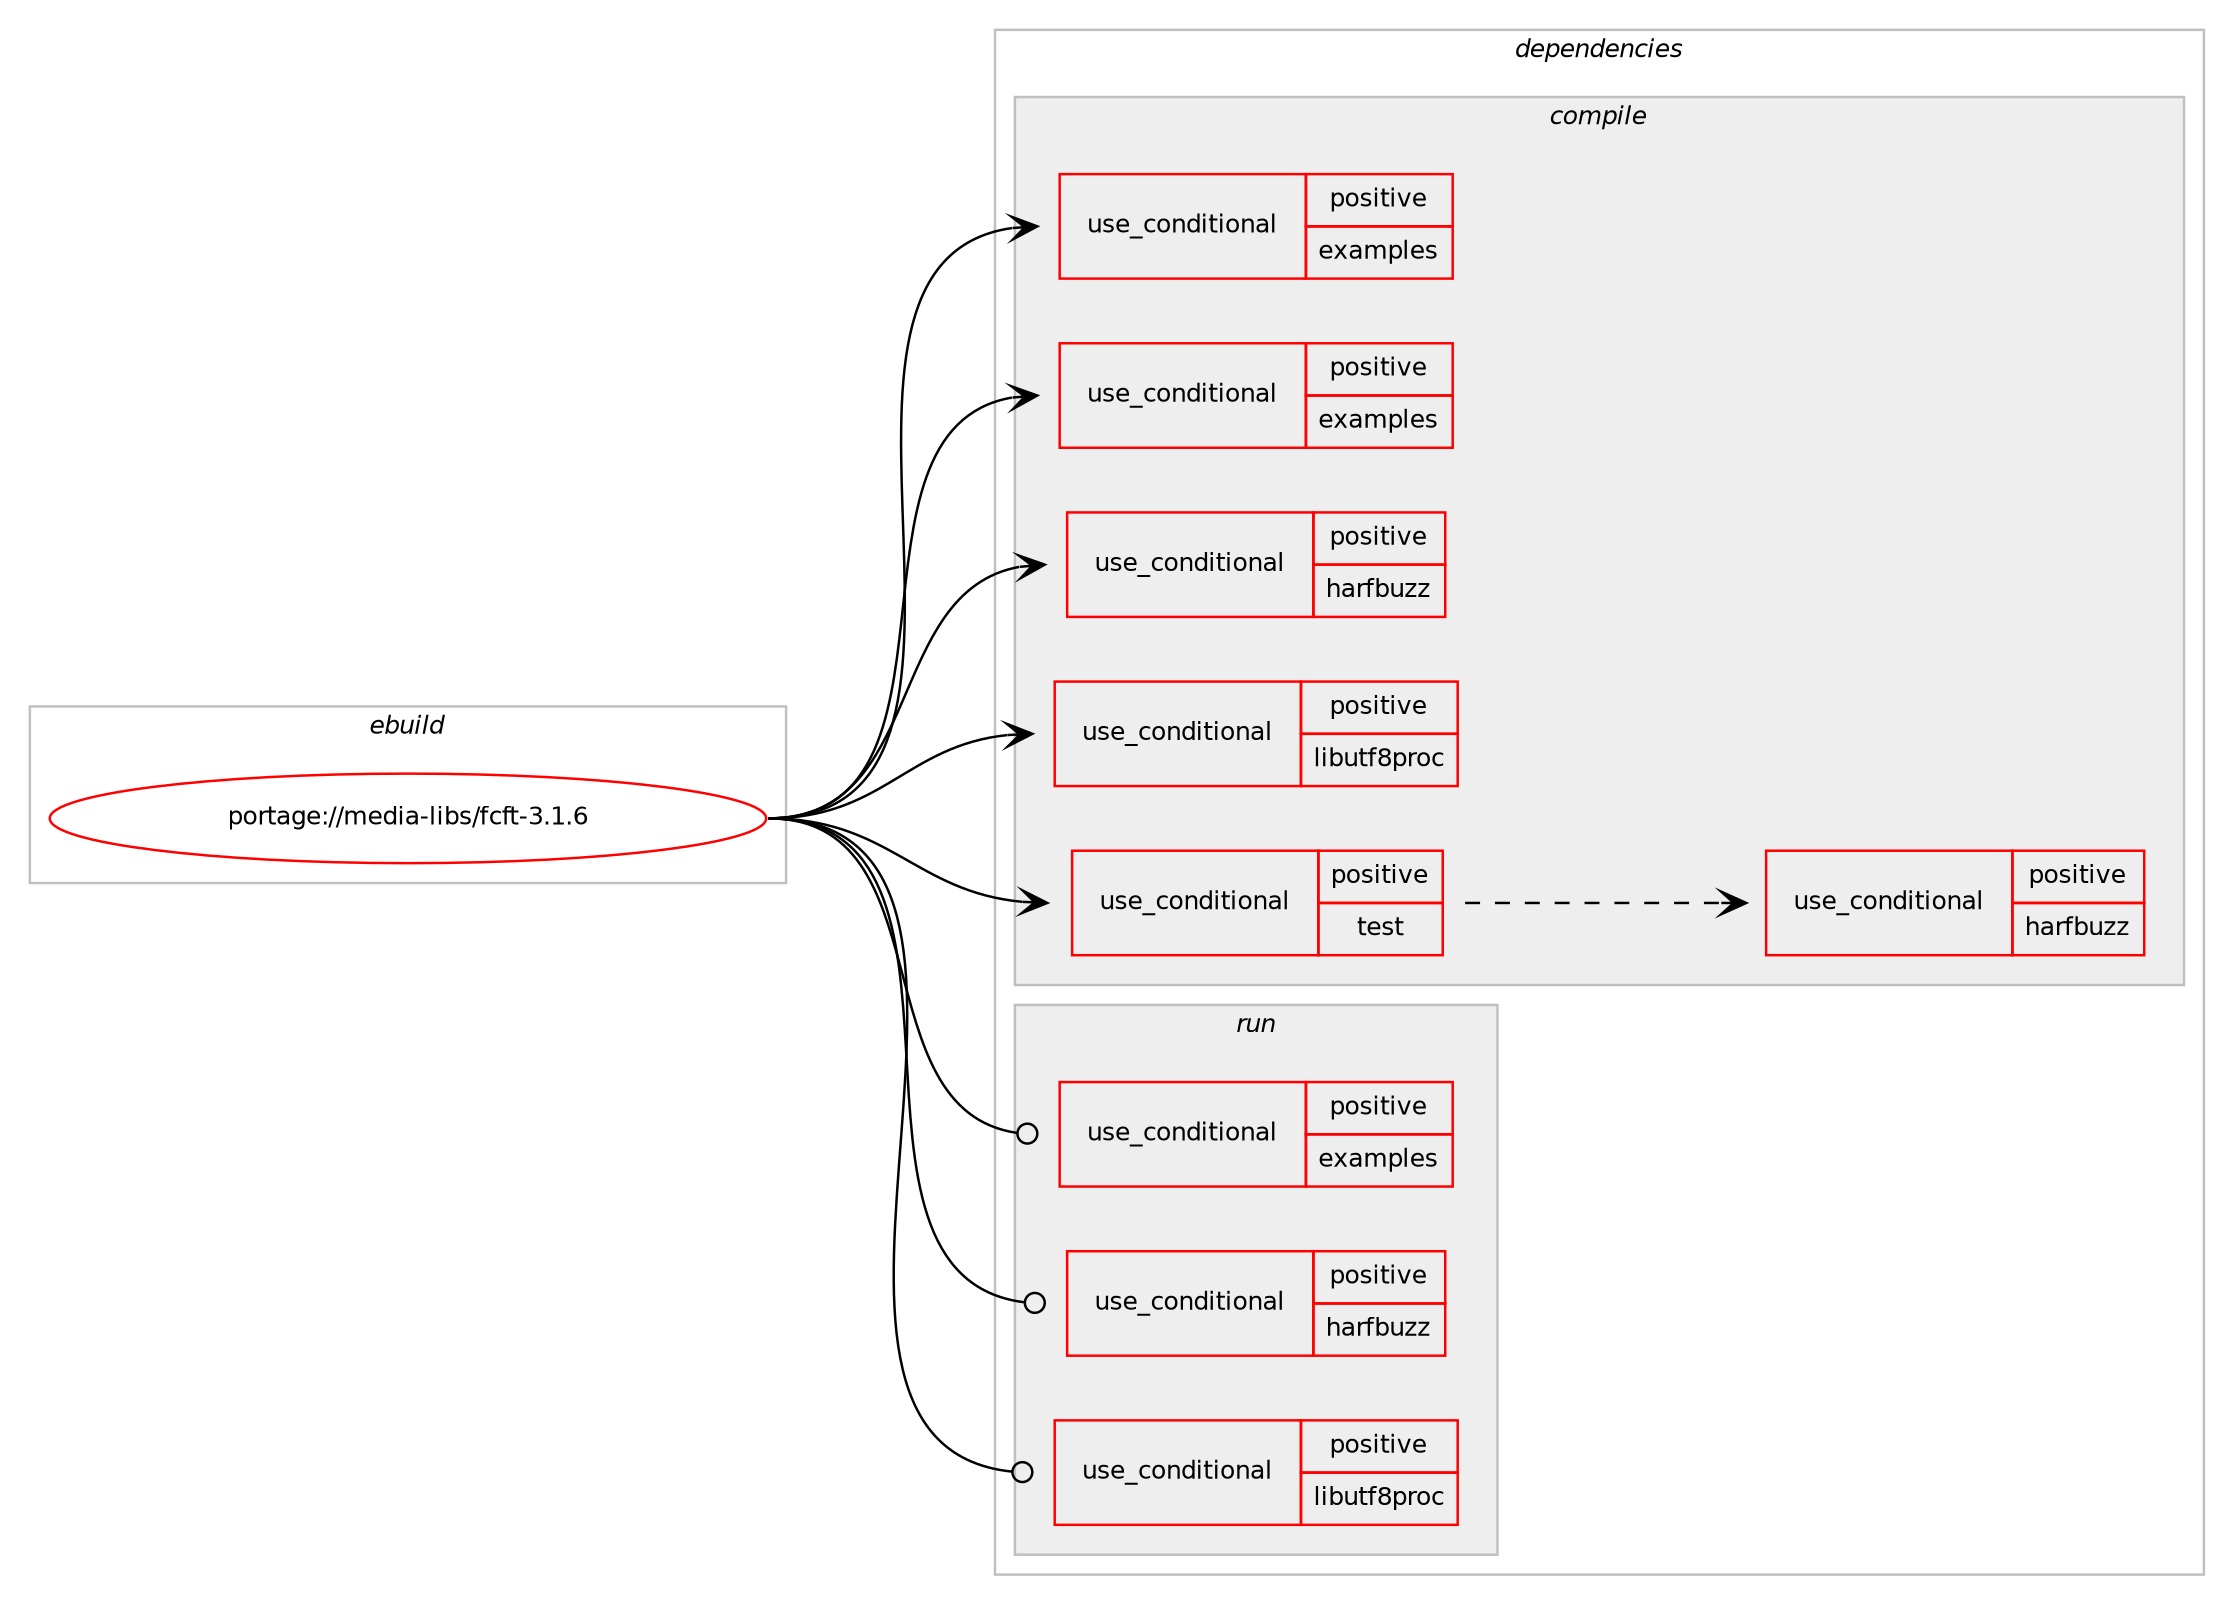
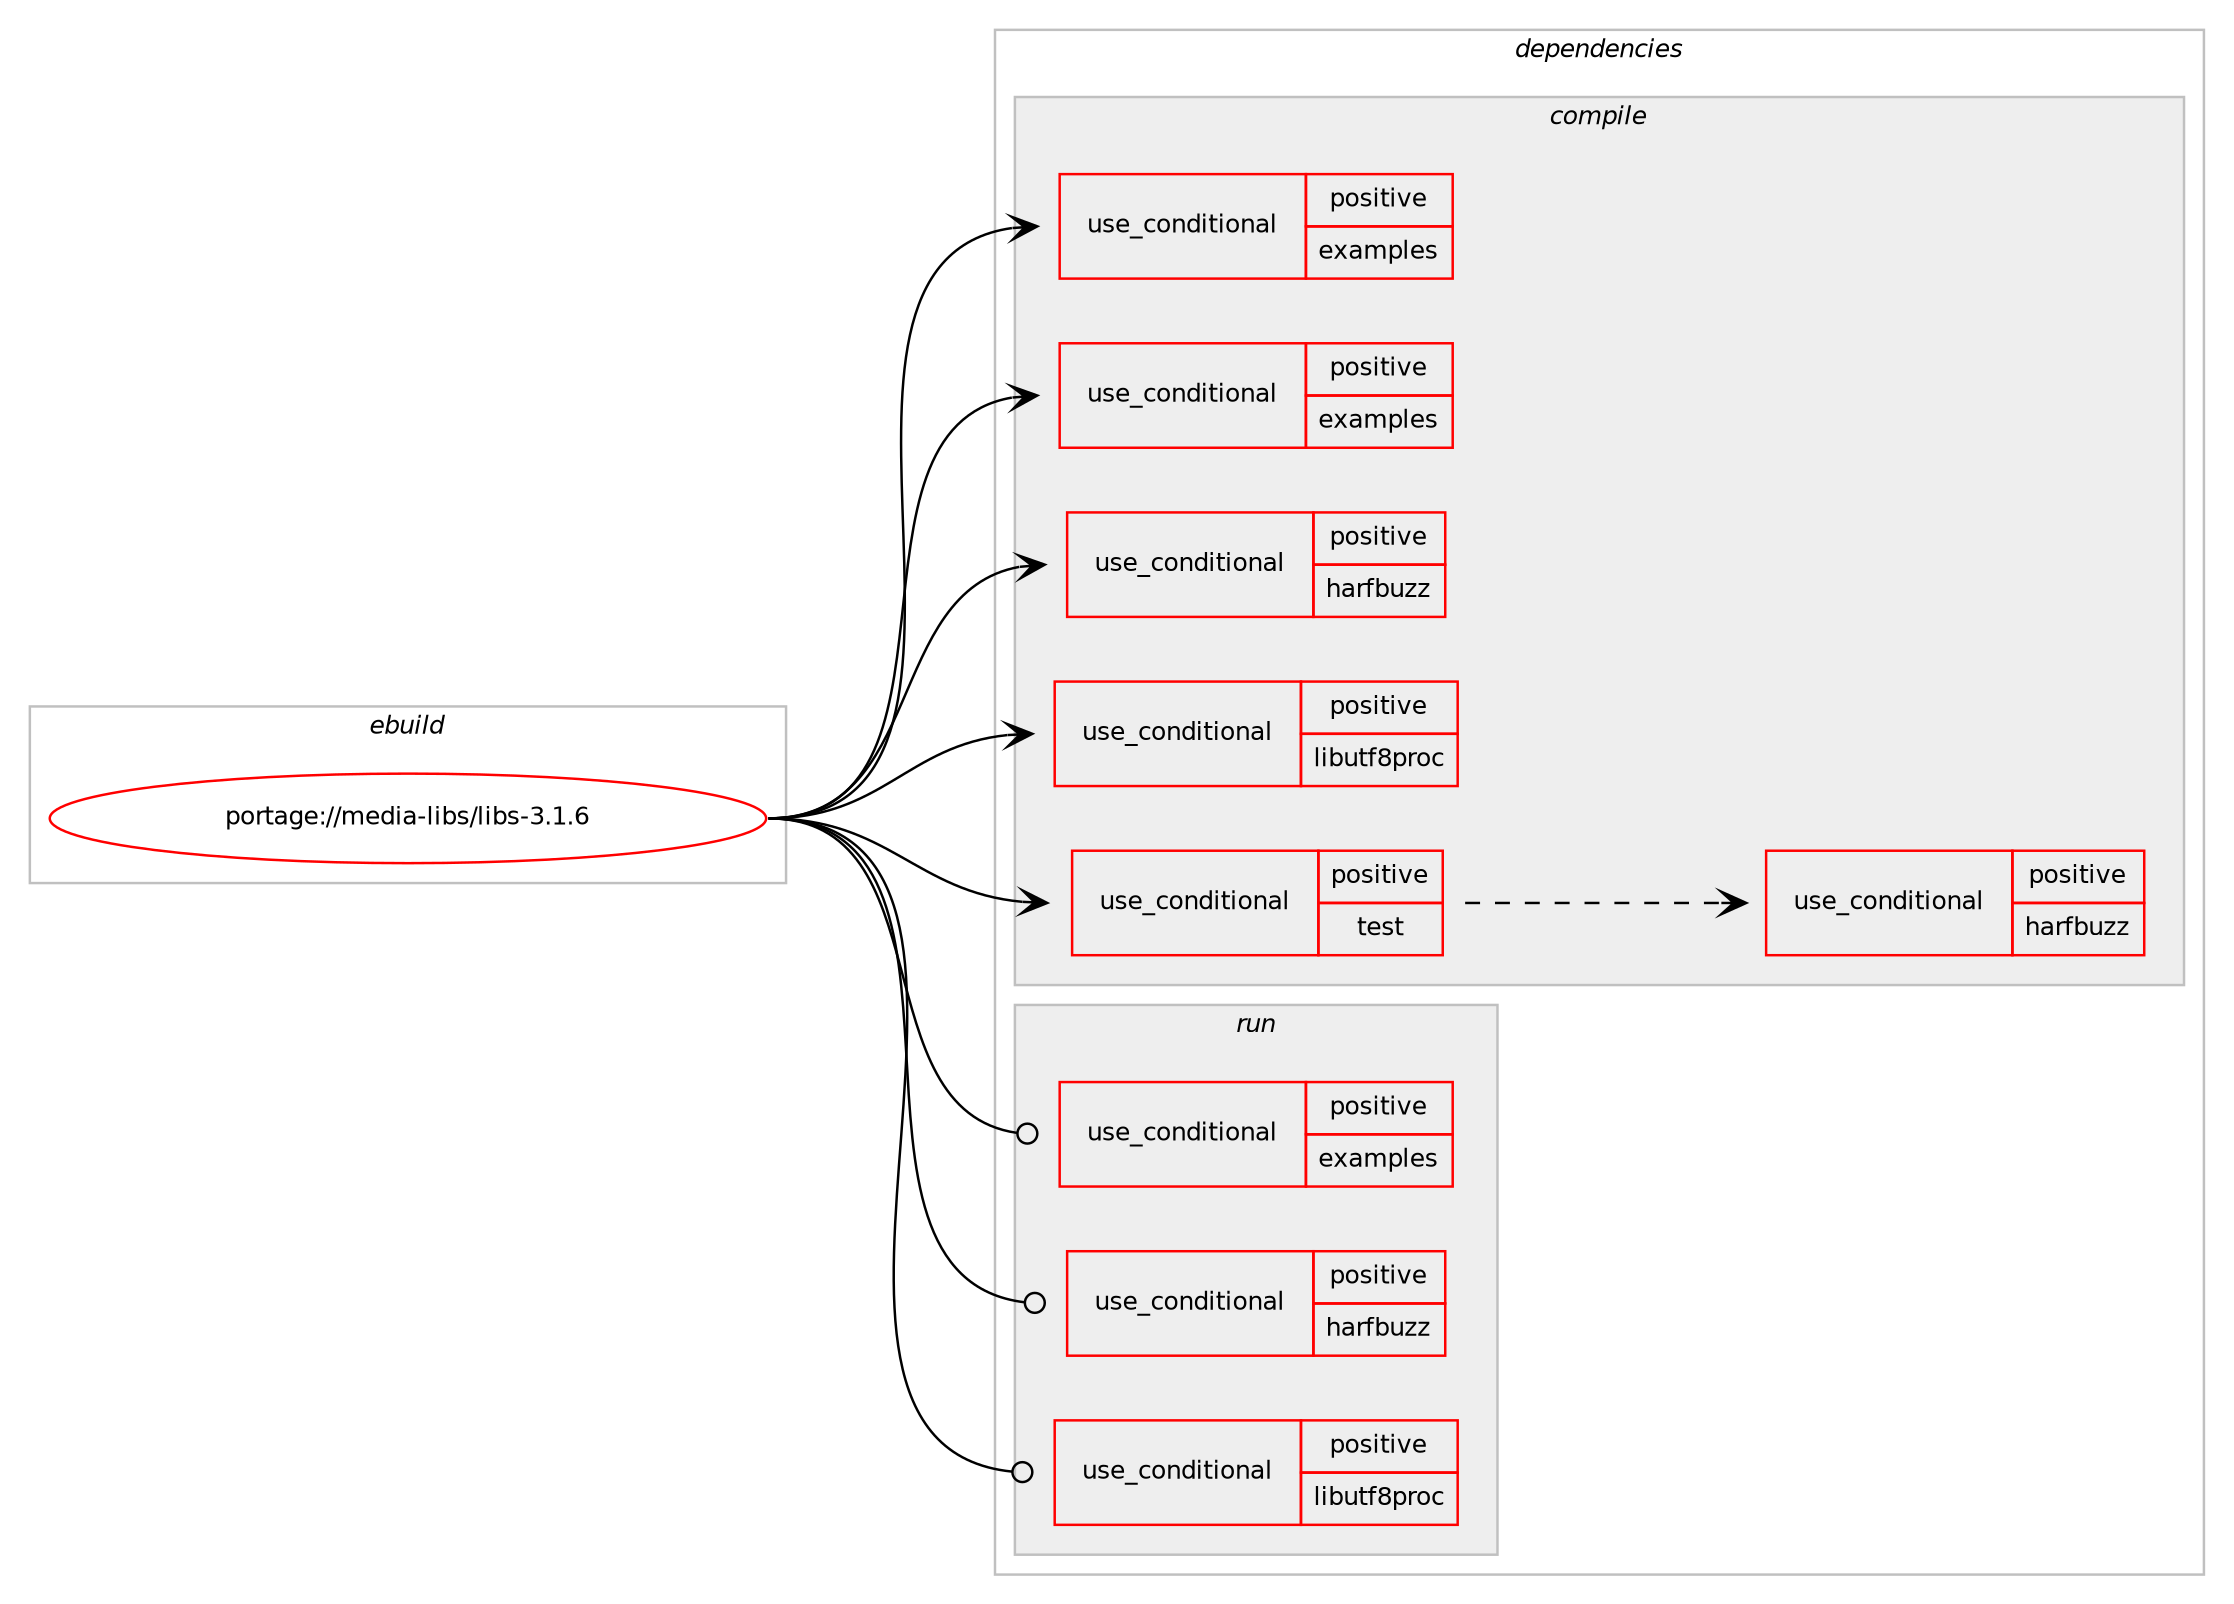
node "portage://media-libs/fcft-3.1.6": label "portage://media-libs/fcft-3.1.6" -> "portage://media-libs/libs-3.1.6"
